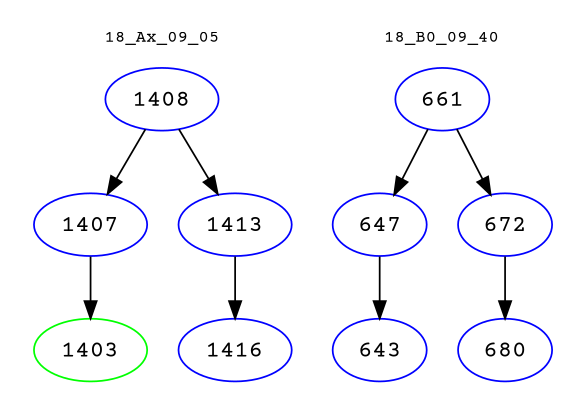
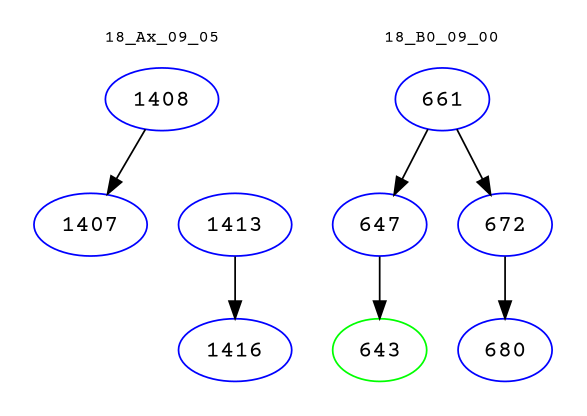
cluster "18_B0_09_40": label "18_B0_09_40" -> "18_B0_09_00"
edge "1408" -> "1413": removed
node "1403": removed
node "643": color blue -> green
